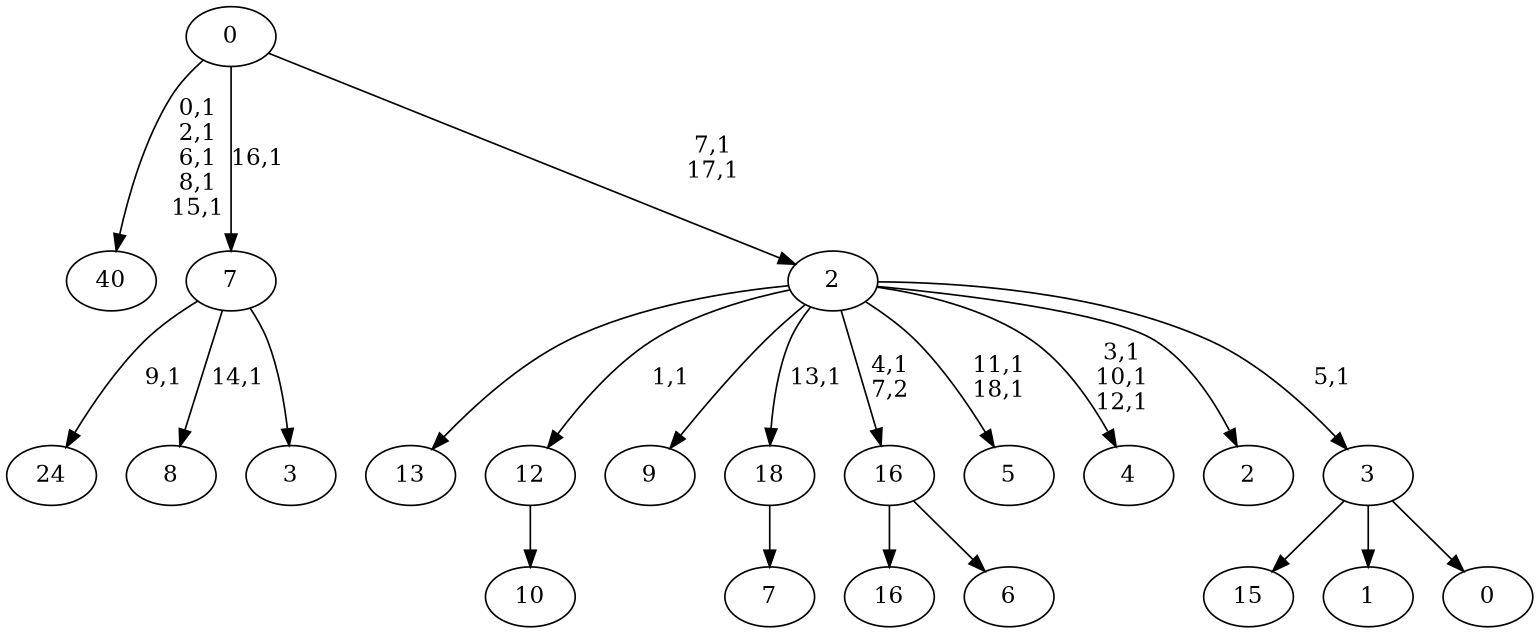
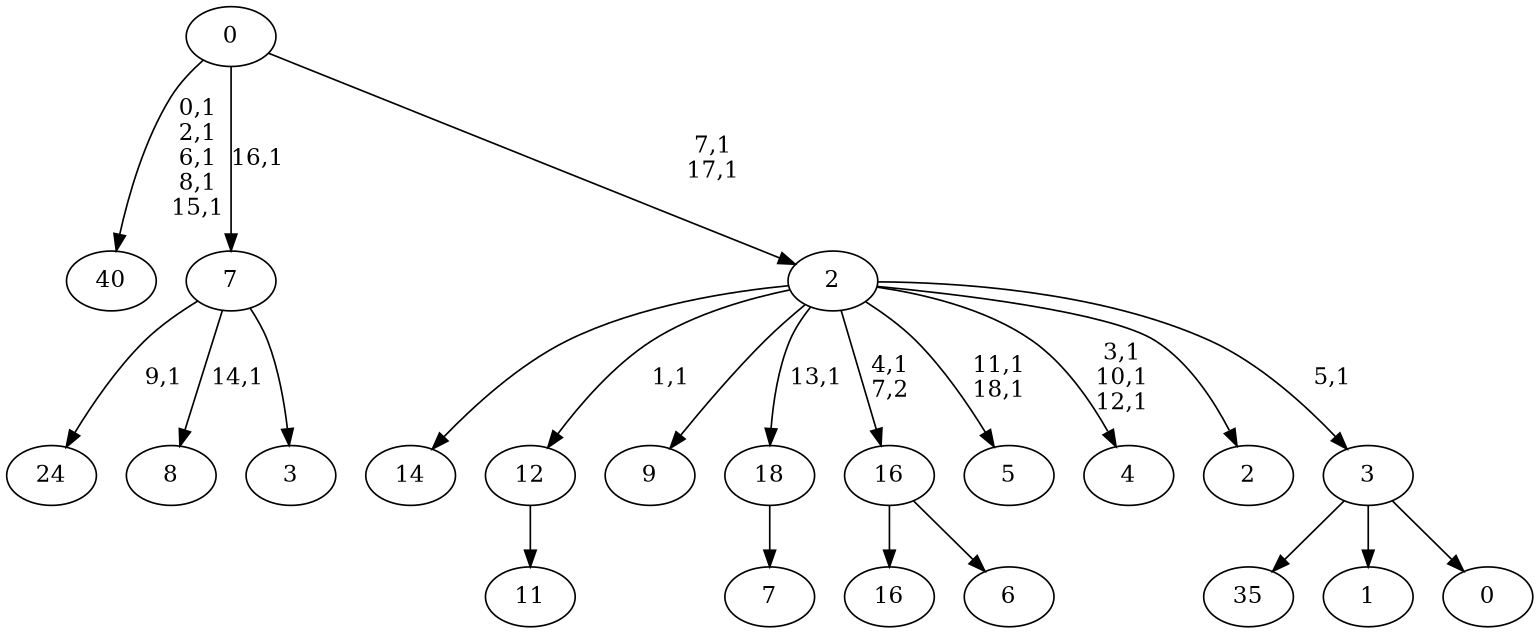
node "13": label "13" -> "14"
node "10": label "10" -> "11"
node "15": label "15" -> "35"
